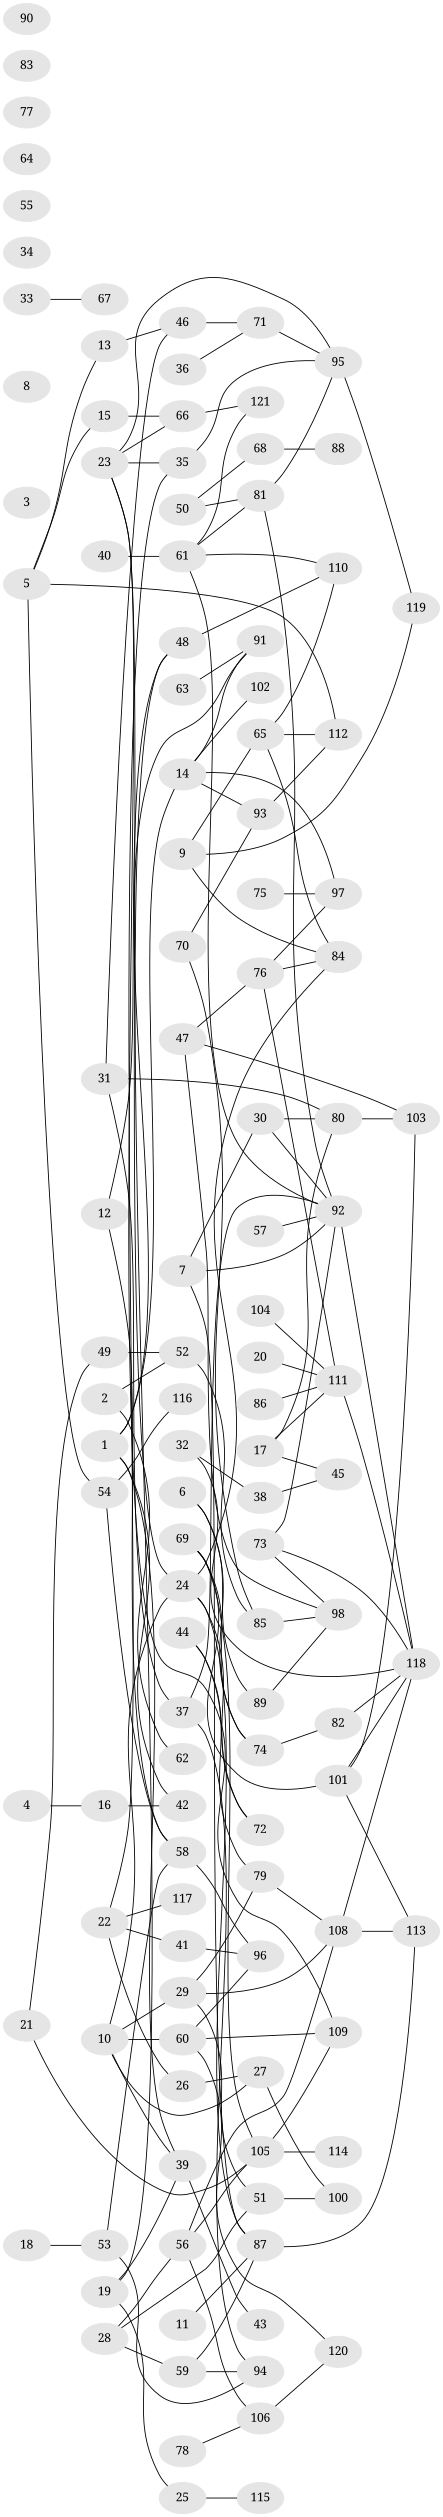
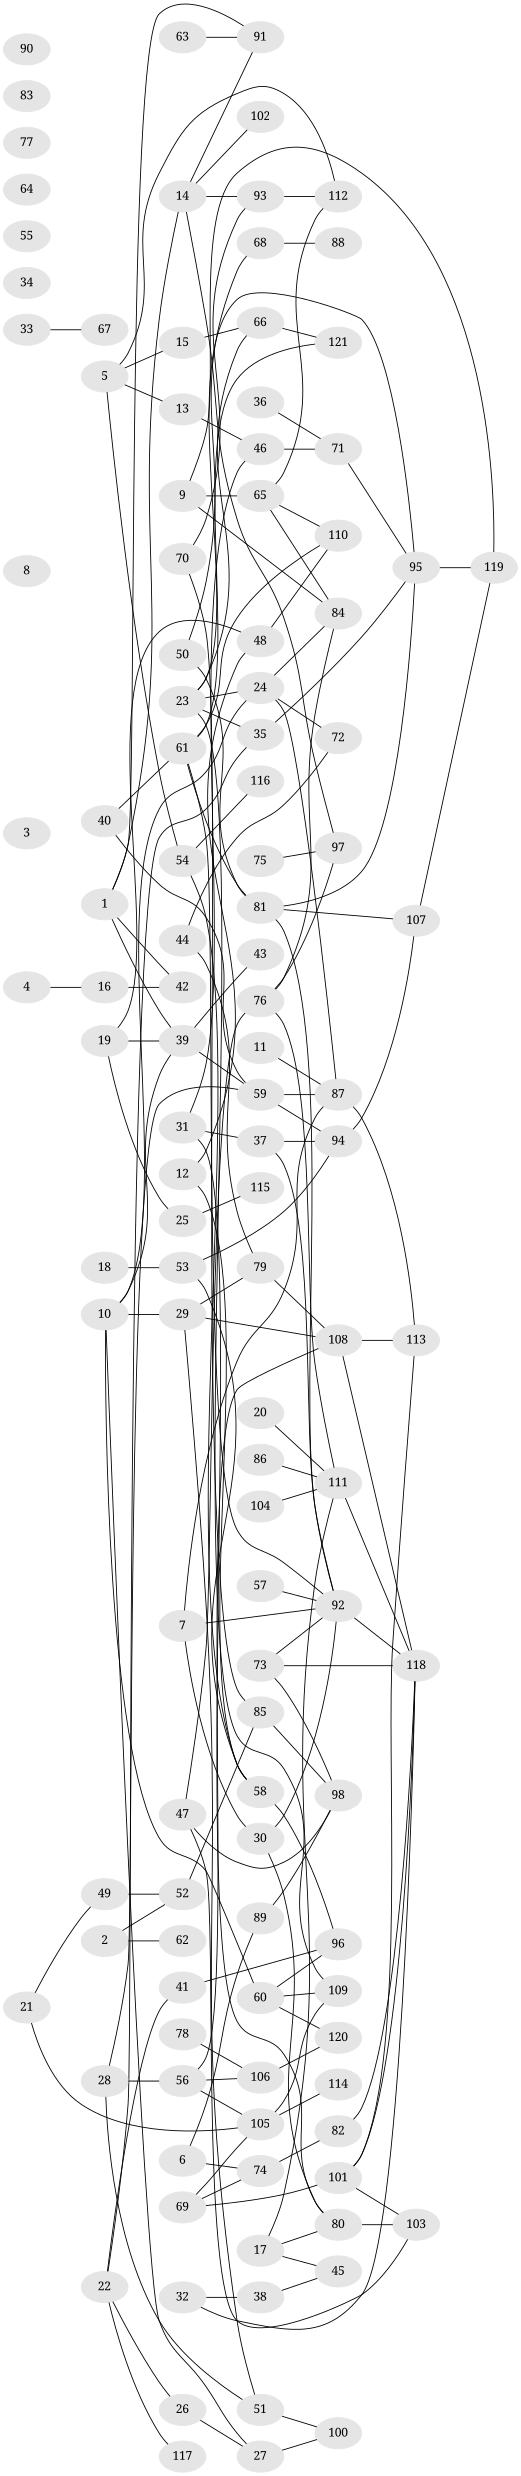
edge "40" -- "59": added
node "107": added
edge "39" -- "59": added
